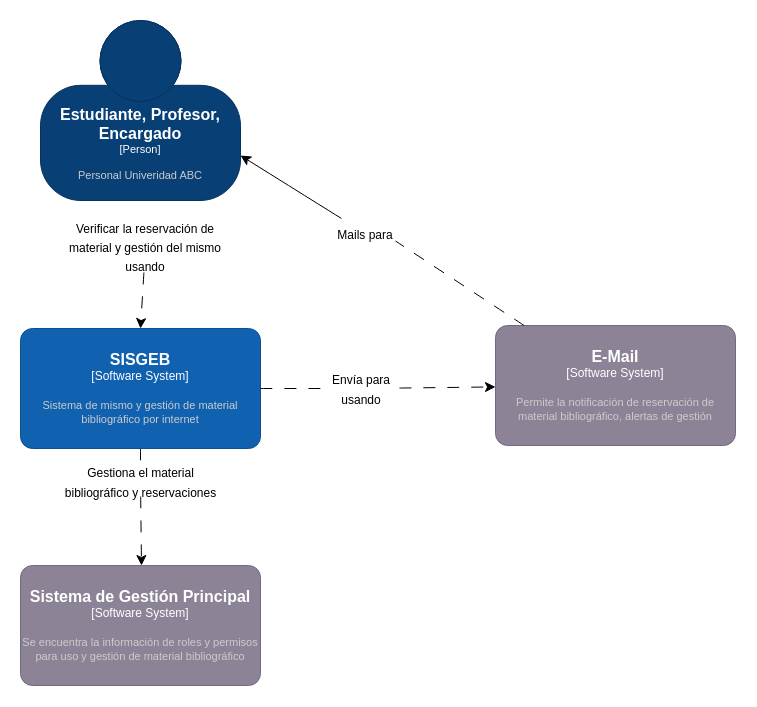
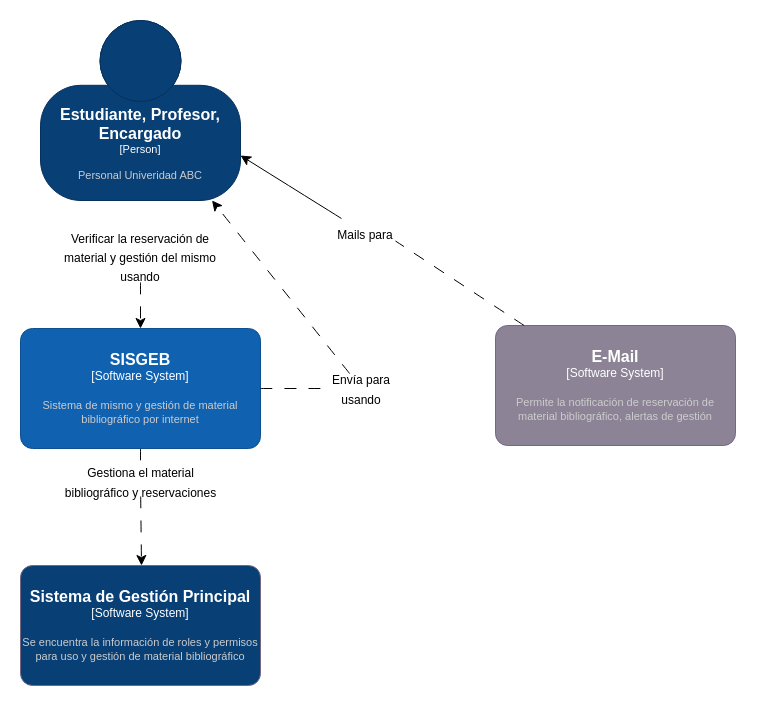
node "Verificar la reservación de material y gestión del mismo usando": moved (146, 247) -> (141, 257)
edge "Envía para usando" -> "E-Mail [Software System] Permite la notificación de reservación de material bibliográfico, alertas de gestión": now "Envía para usando" -> "Estudiante, Profesor, Encargado [Person] Personal Univeridad ABC"
node "Sistema de Gestión Principal [Software System] Se encuentra la información de roles y permisos para uso y gestión de material bibliográfico": fillcolor #8c8496 -> #083f75
